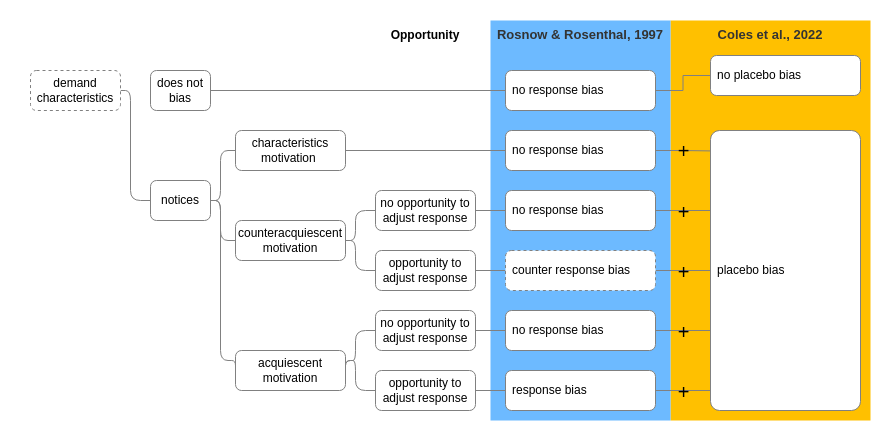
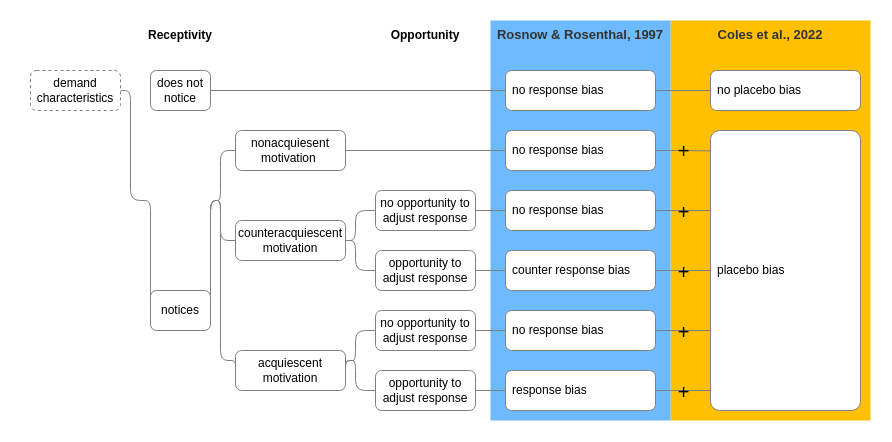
node "Receptivity": added
node "no placebo bias": moved (786, 76) -> (786, 91)
node "does not bias": label "does not bias" -> "does not notice"
node "characteristics motivation": label "characteristics motivation" -> "nonacquiesent motivation"
node "notices": moved (181, 201) -> (181, 311)
node "counter response bias": style dashed -> solid
